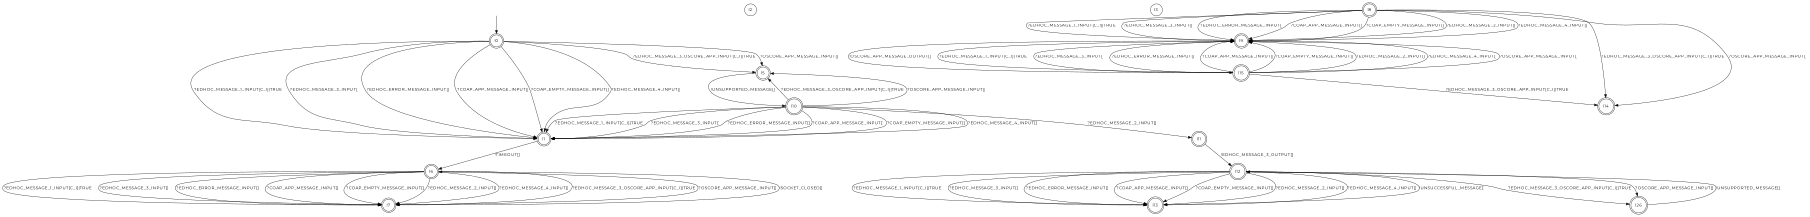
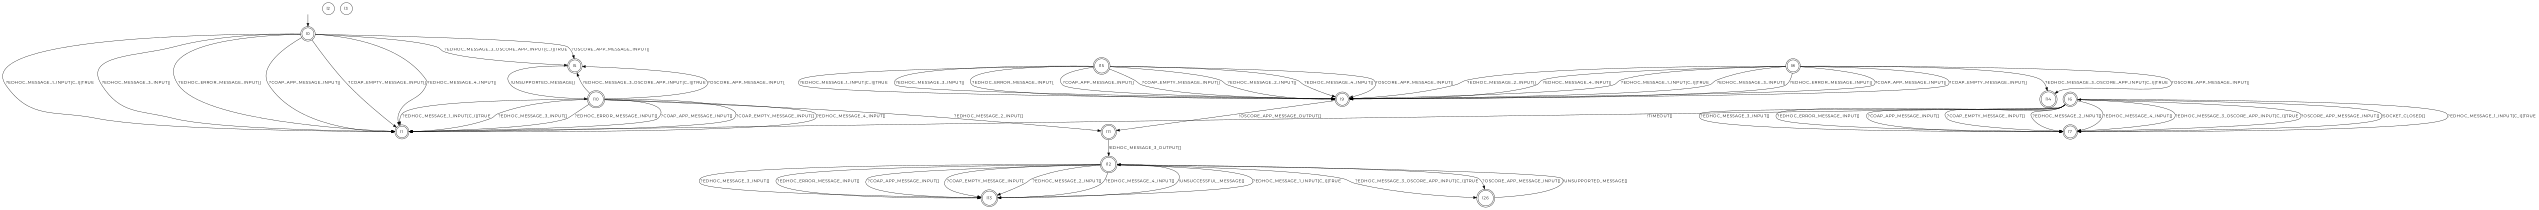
edge "l9" -> "l15": now "l9" -> "l11"
edge "l15" -> "l14": removed, label "?EDHOC_MESSAGE_3_OSCORE_APP_INPUT[C_I]|TRUE"
edge "l1" -> "l6": reversed
